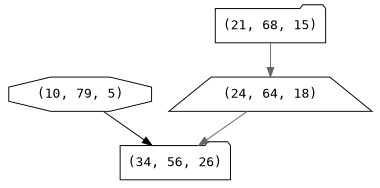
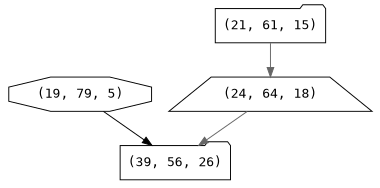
node "(21, 68, 15)": label "(21, 68, 15)" -> "(21, 61, 15)"
node "(10, 79, 5)": label "(10, 79, 5)" -> "(19, 79, 5)"
node "(34, 56, 26)": label "(34, 56, 26)" -> "(39, 56, 26)"
